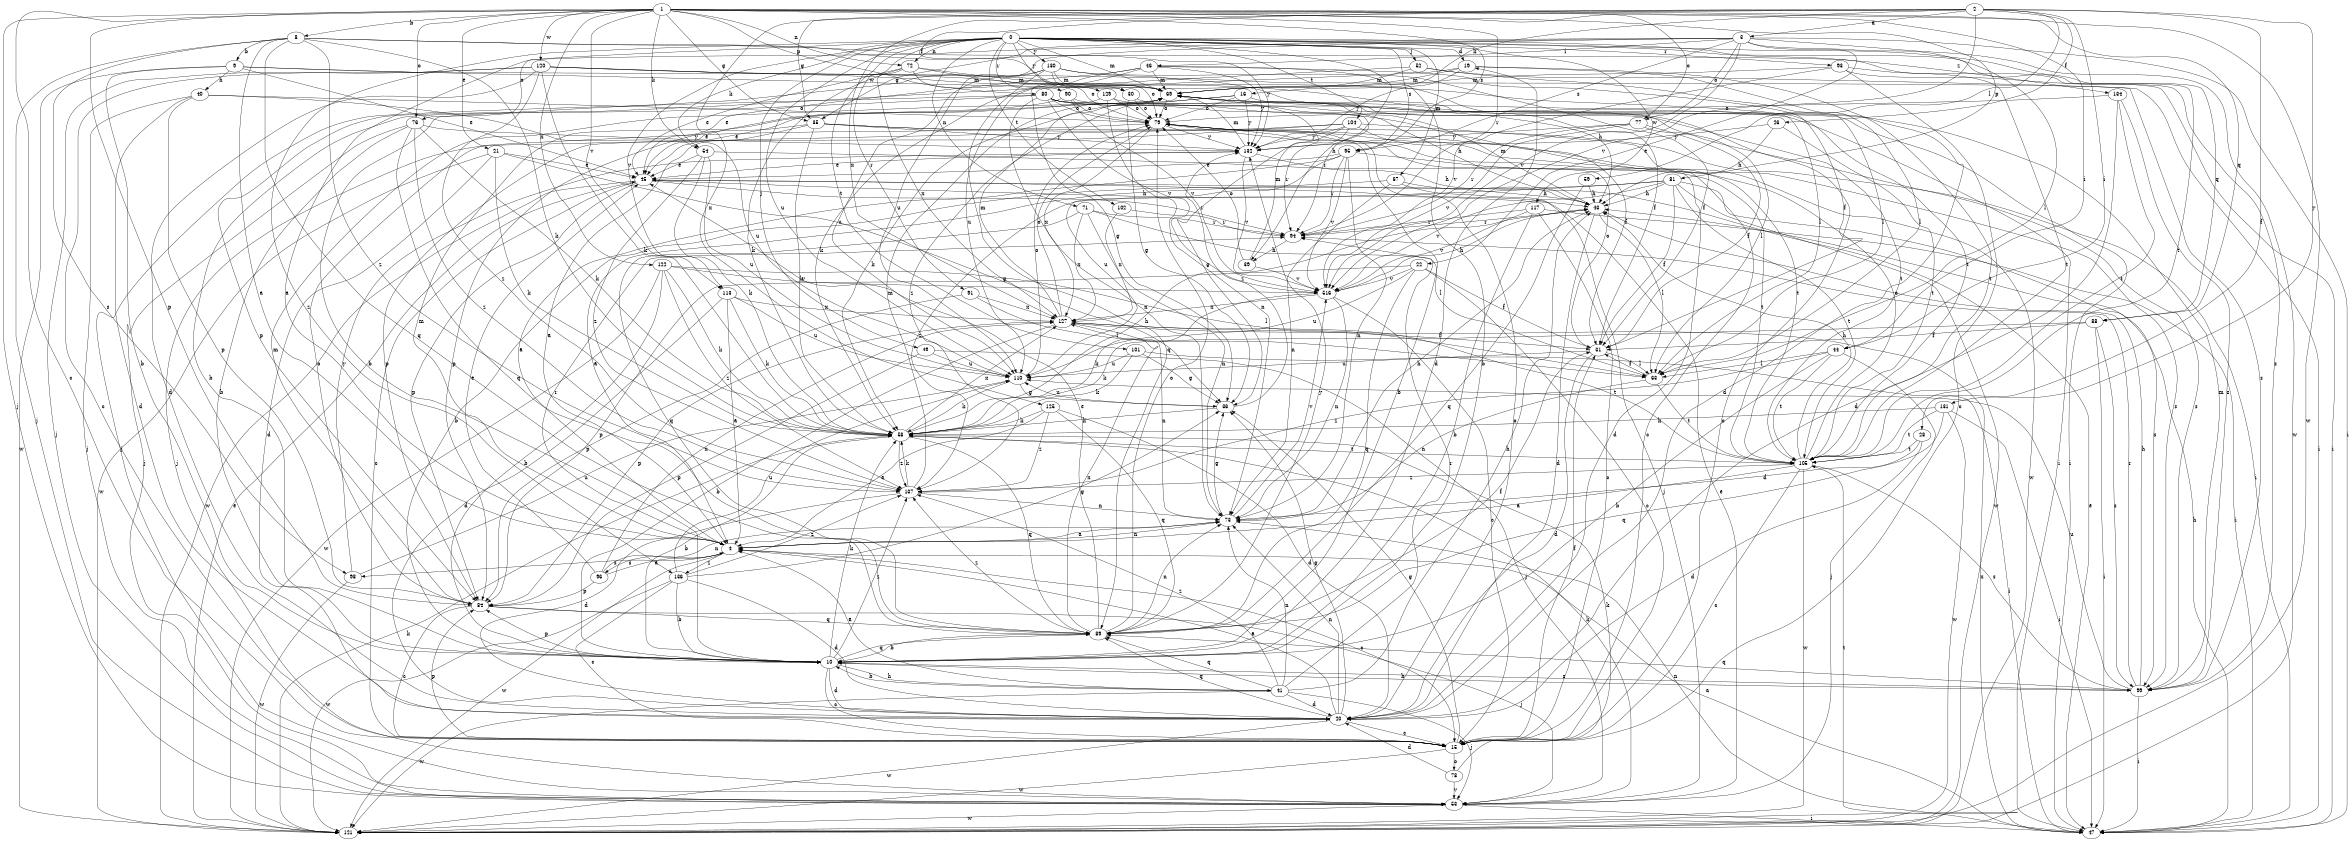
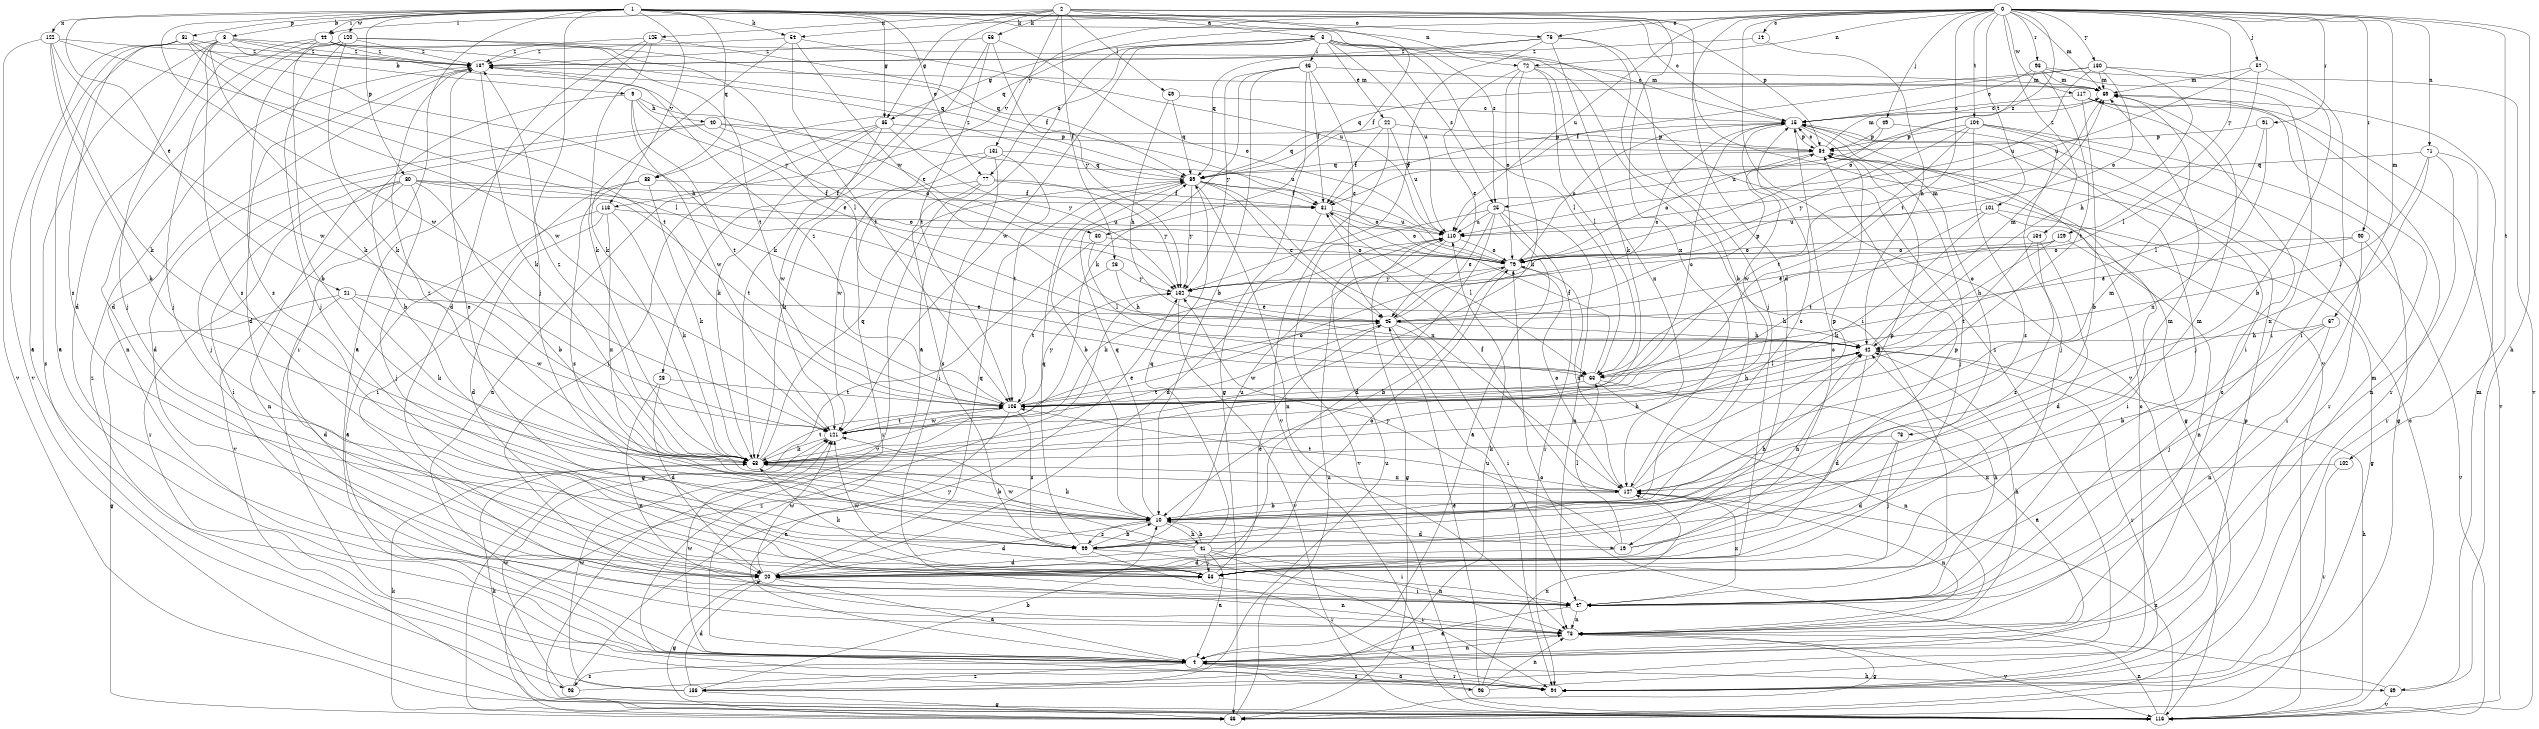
node "14": added
edge "120" -> "69": removed, label "m"
node "16": label "16" -> "56"
edge "69" -> "79": now "93" -> "79"
node "95": label "95" -> "25"
node "43": label "43" -> "42"
edge "94" -> "39": now "4" -> "39"
edge "81" -> "31": removed, label "f"
node "516": label "516" -> "116"
edge "105" -> "132": added, label "y"
edge "101" -> "105": added, label "t"
edge "44" -> "20": added, label "d"
edge "28" -> "73": label "d" -> "n"
edge "45" -> "47": label "e" -> "i"
edge "22" -> "15": now "59" -> "15"
edge "41" -> "137": label "z" -> "o"
edge "63" -> "4": added, label "a"
edge "78" -> "53": label "v" -> "j"
